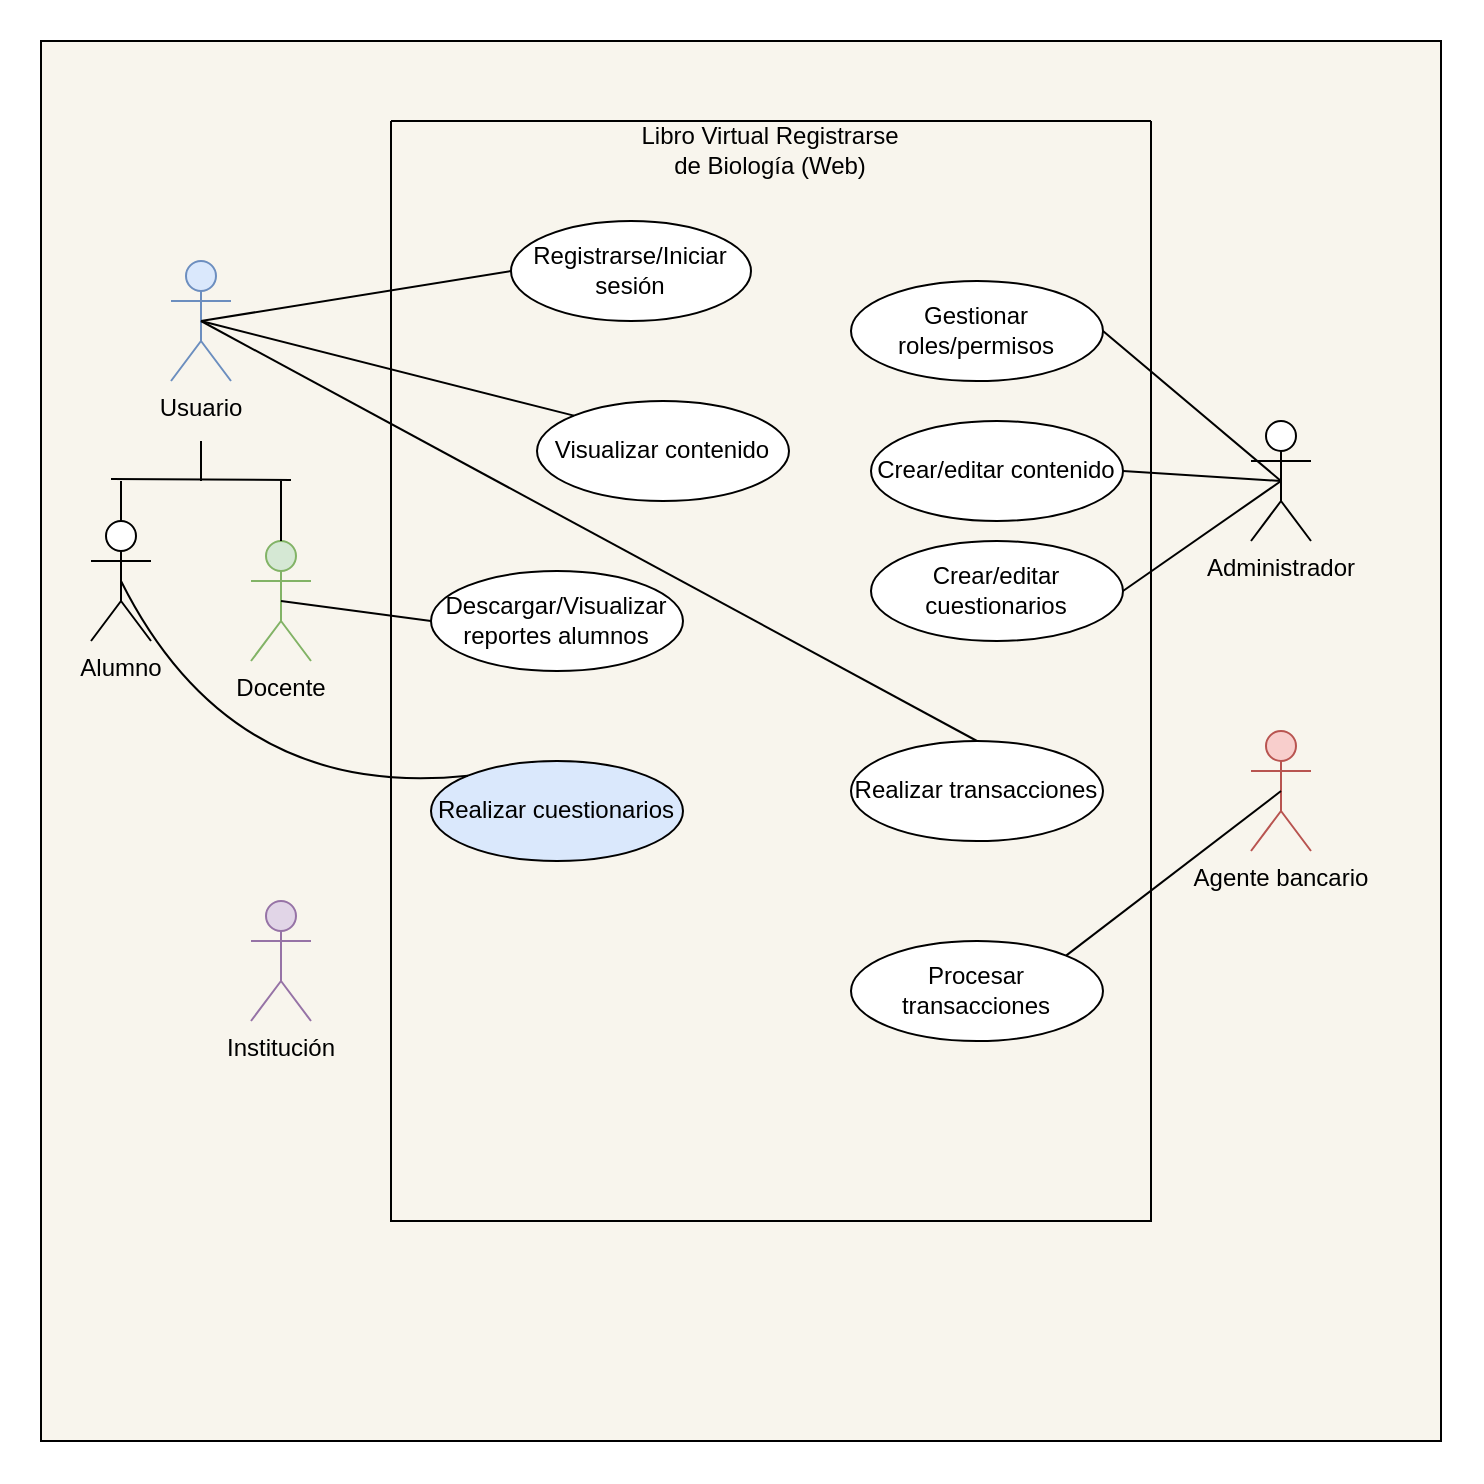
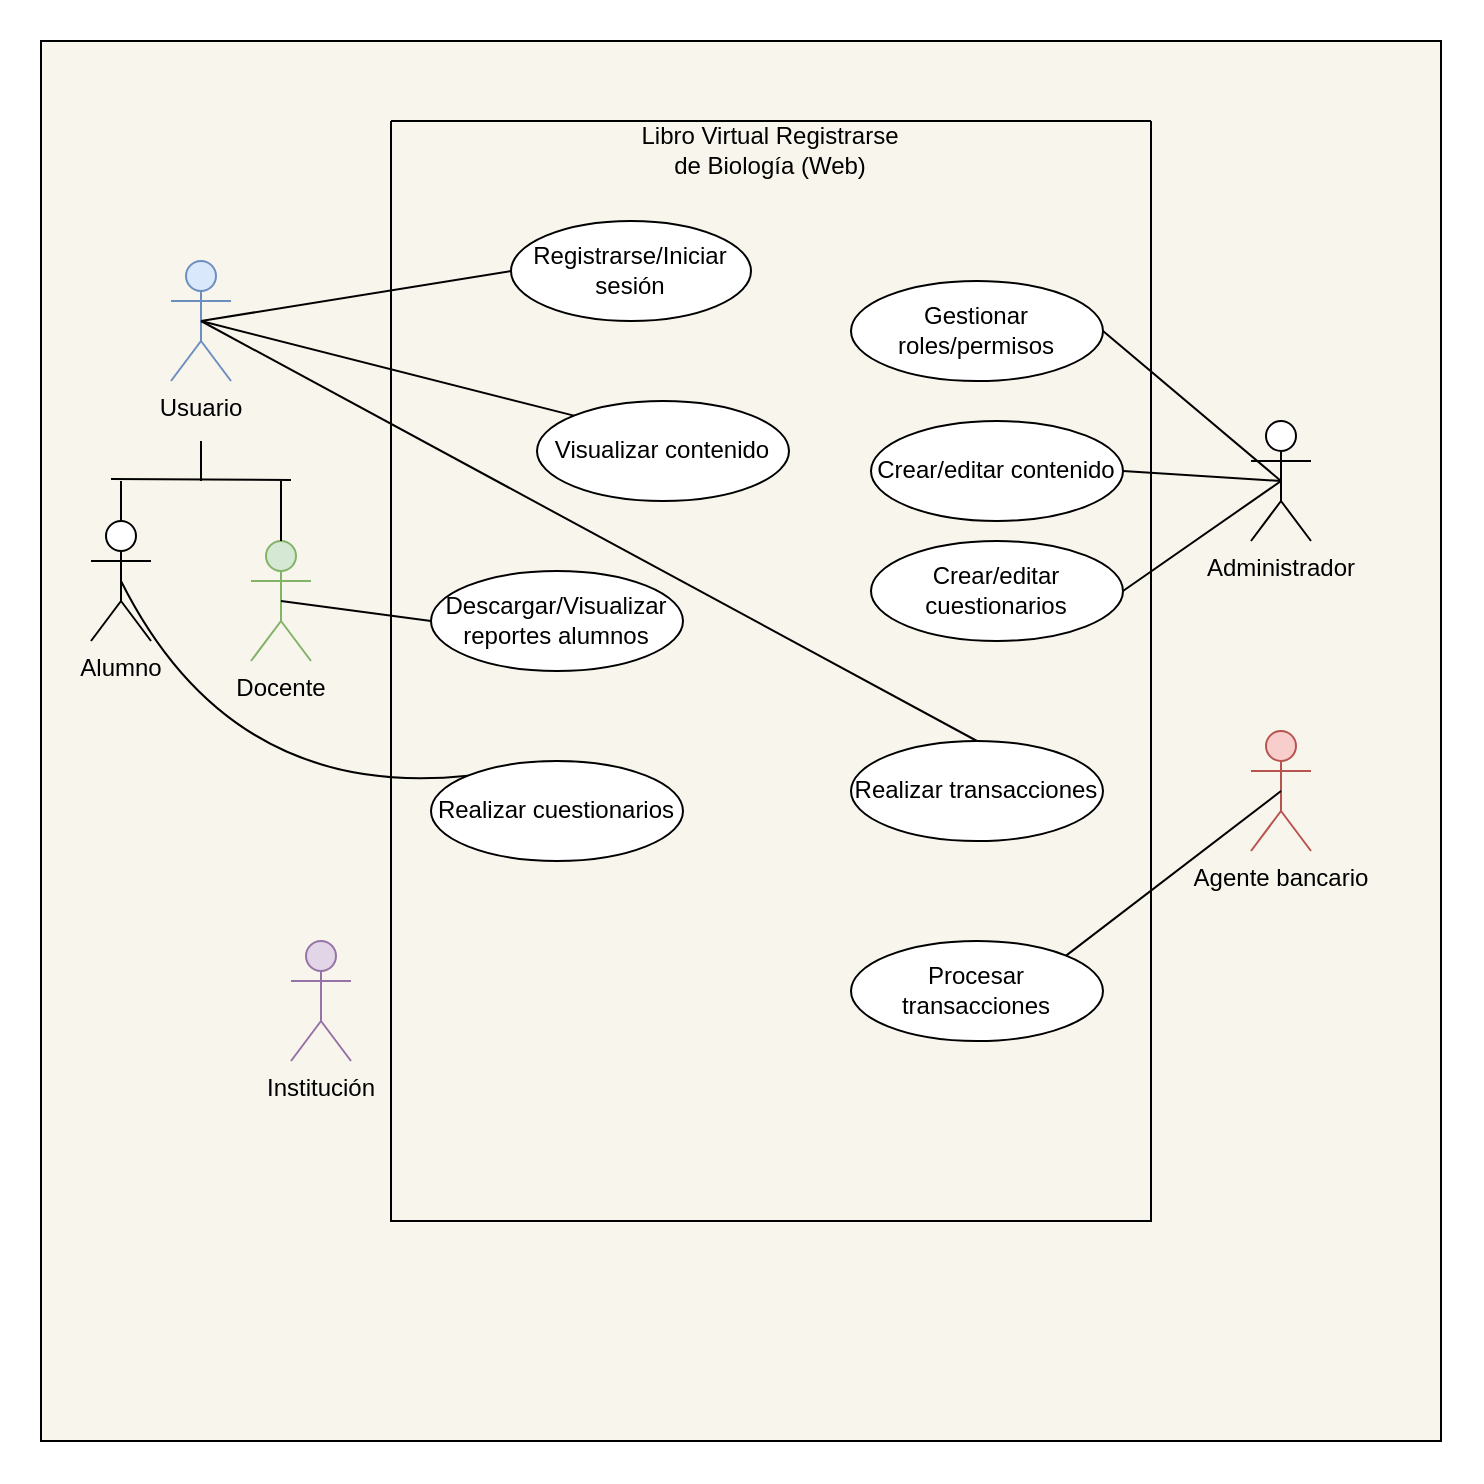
node "Realizar cuestionarios": fillcolor #dae8fc -> #ffffff
node "Institución": moved (281, 961) -> (321, 1001)
